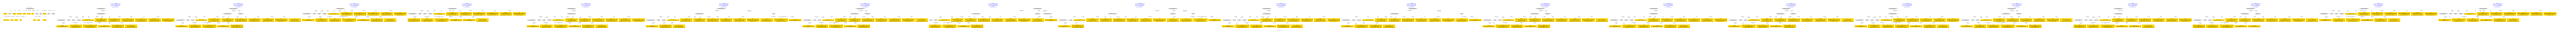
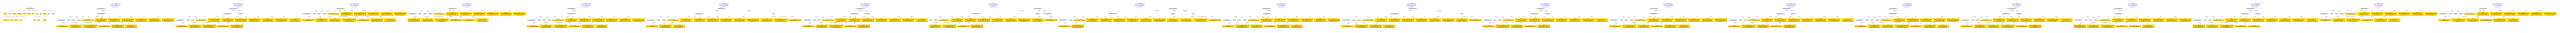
node "Category": fillcolor gold -> lightgray
